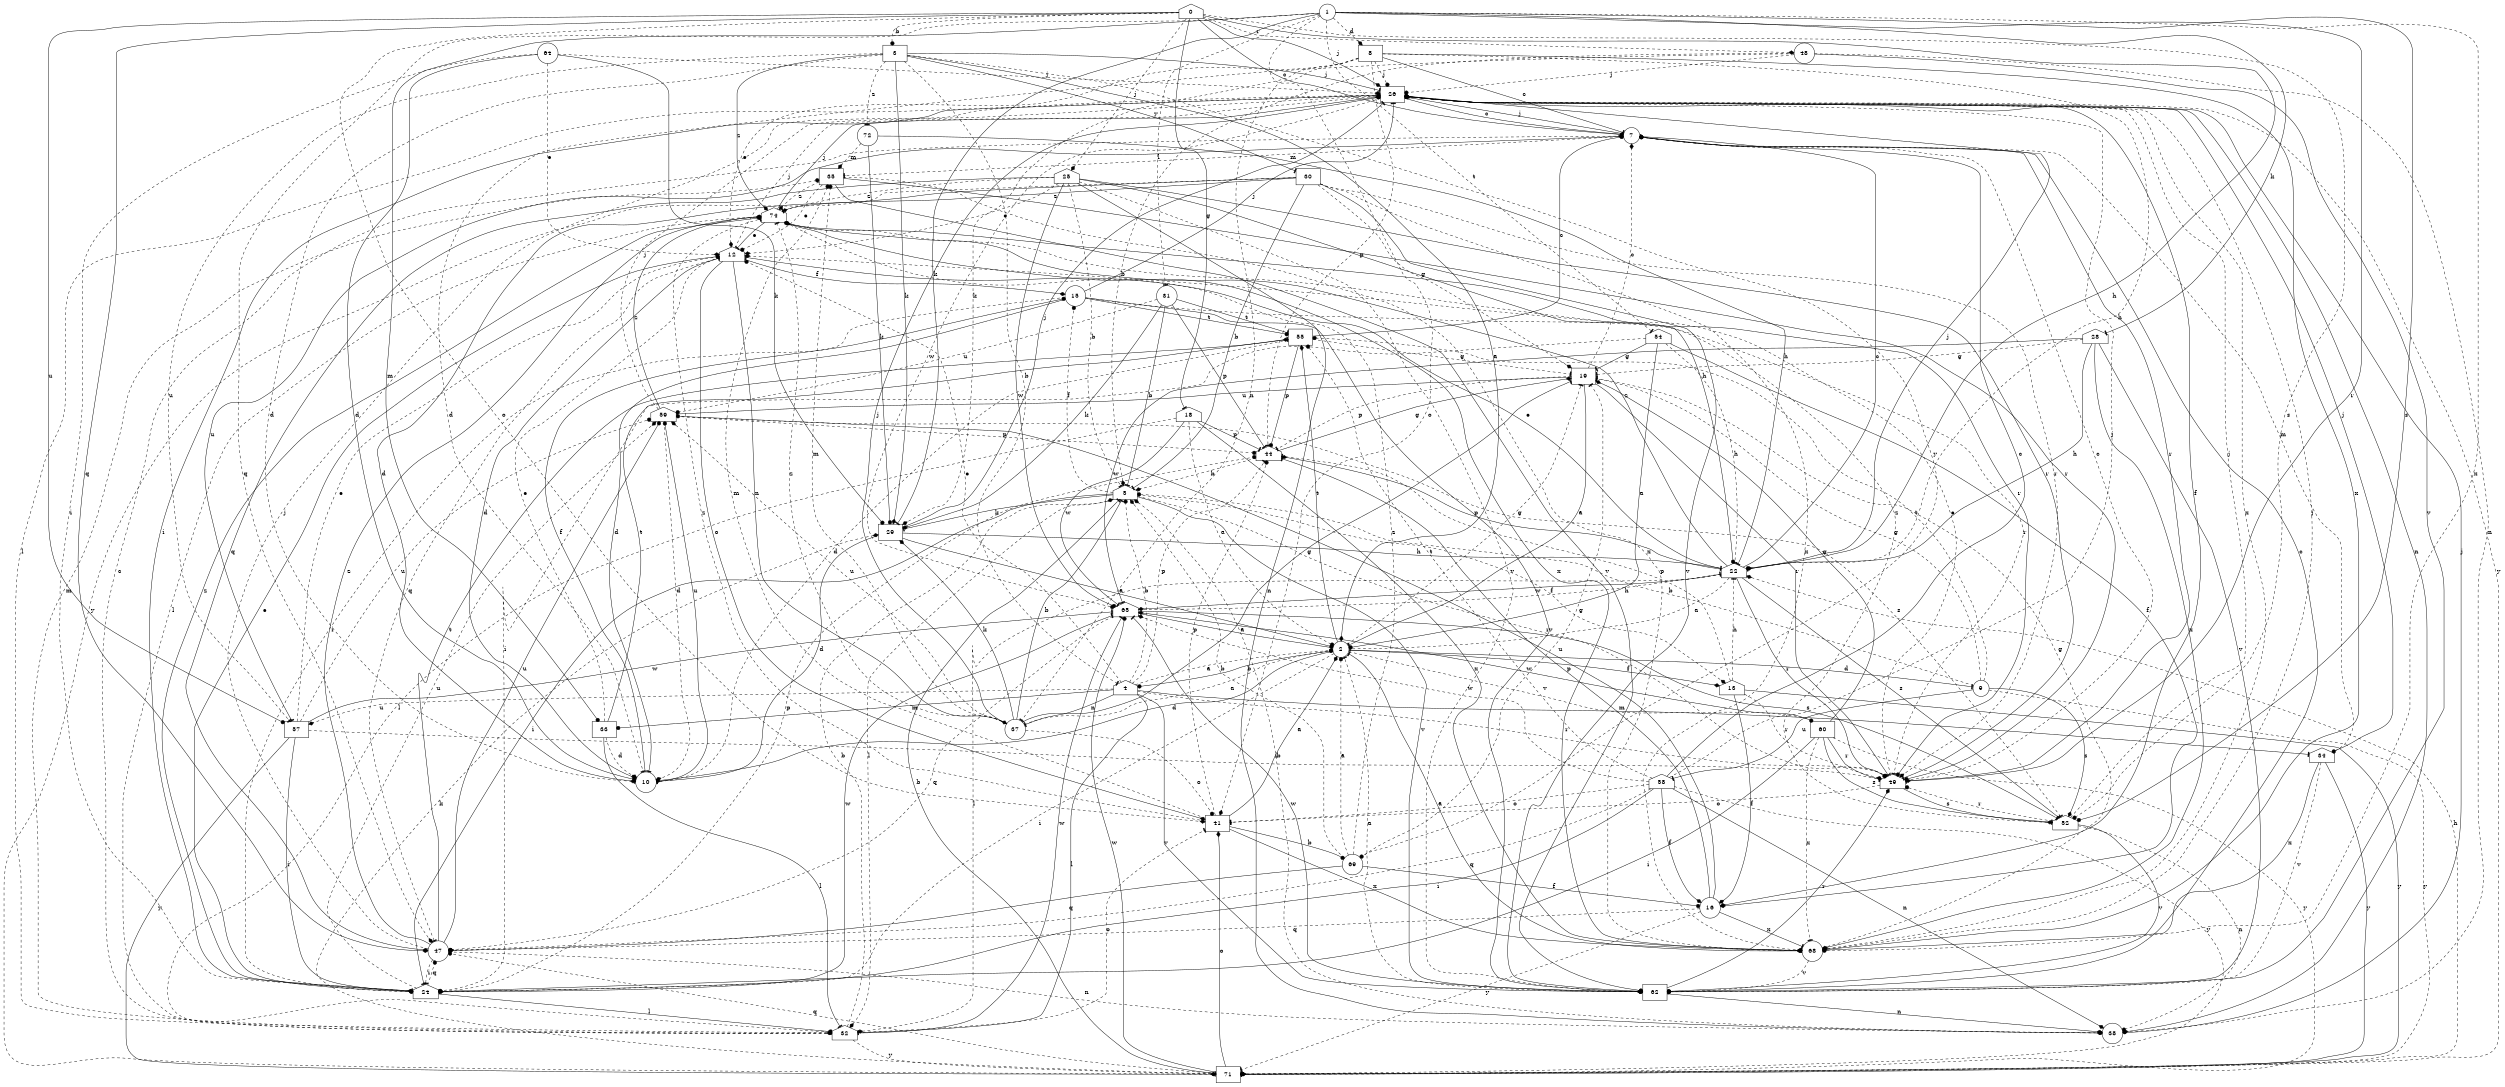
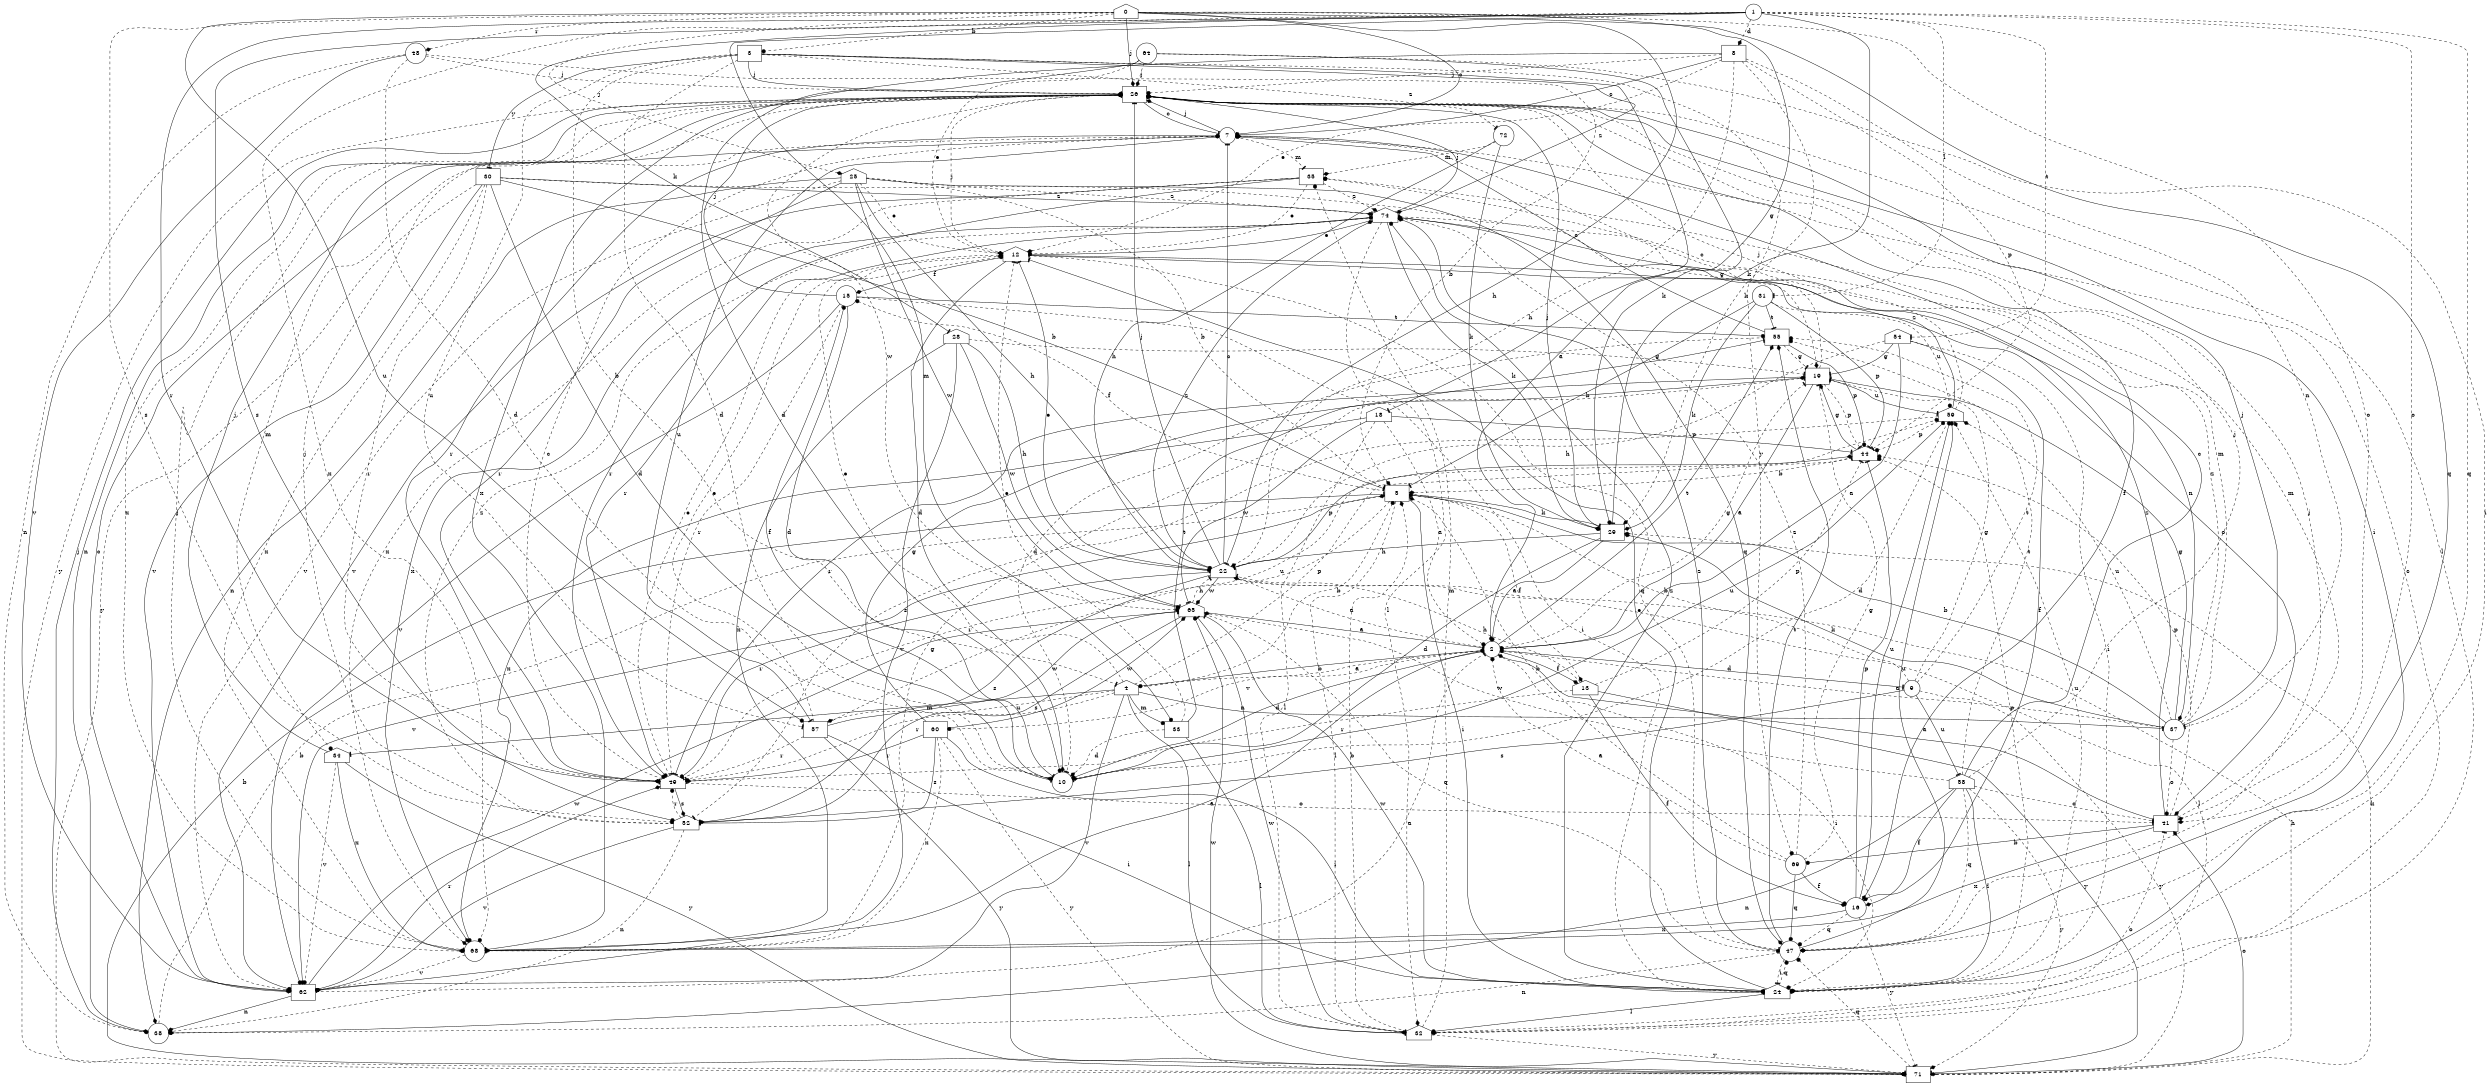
edge "3" -> "29": now "74" -> "29"
node "5": shape house -> box
edge "41" -> "74": style dashed -> solid
